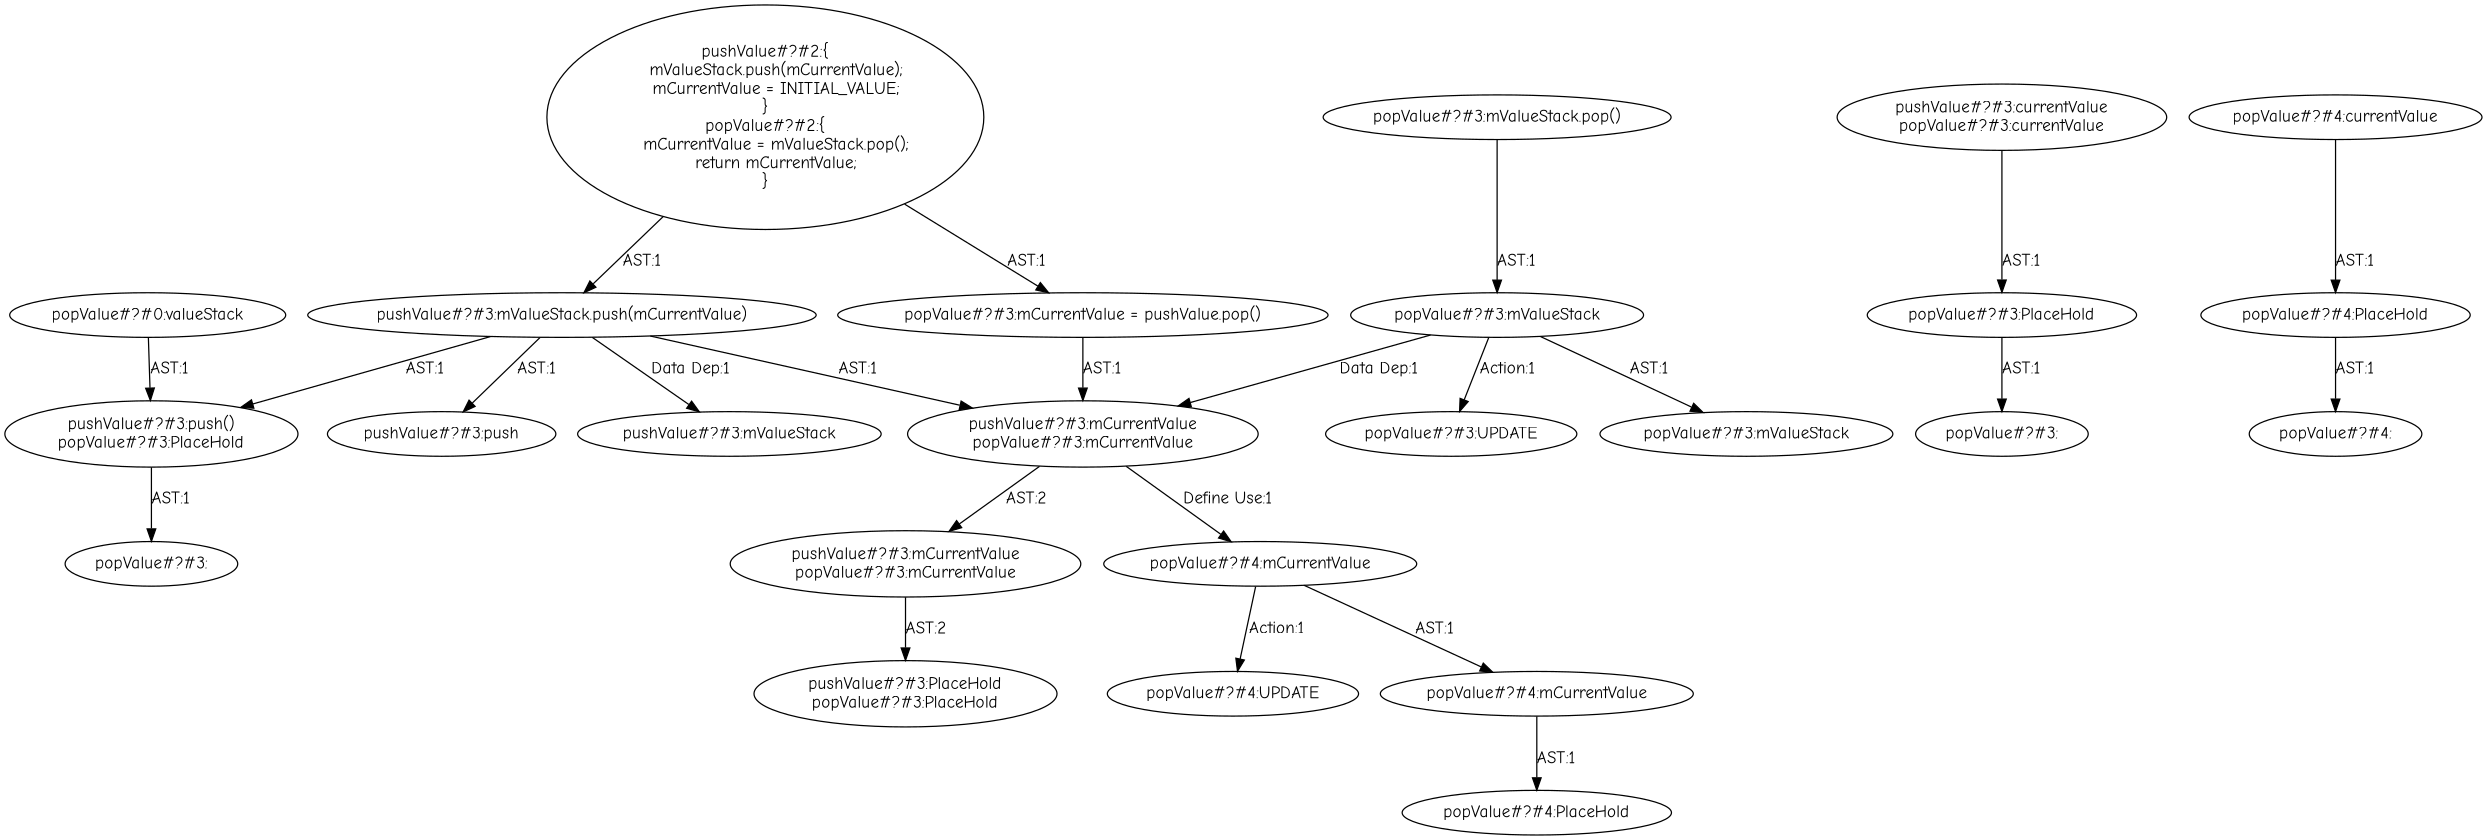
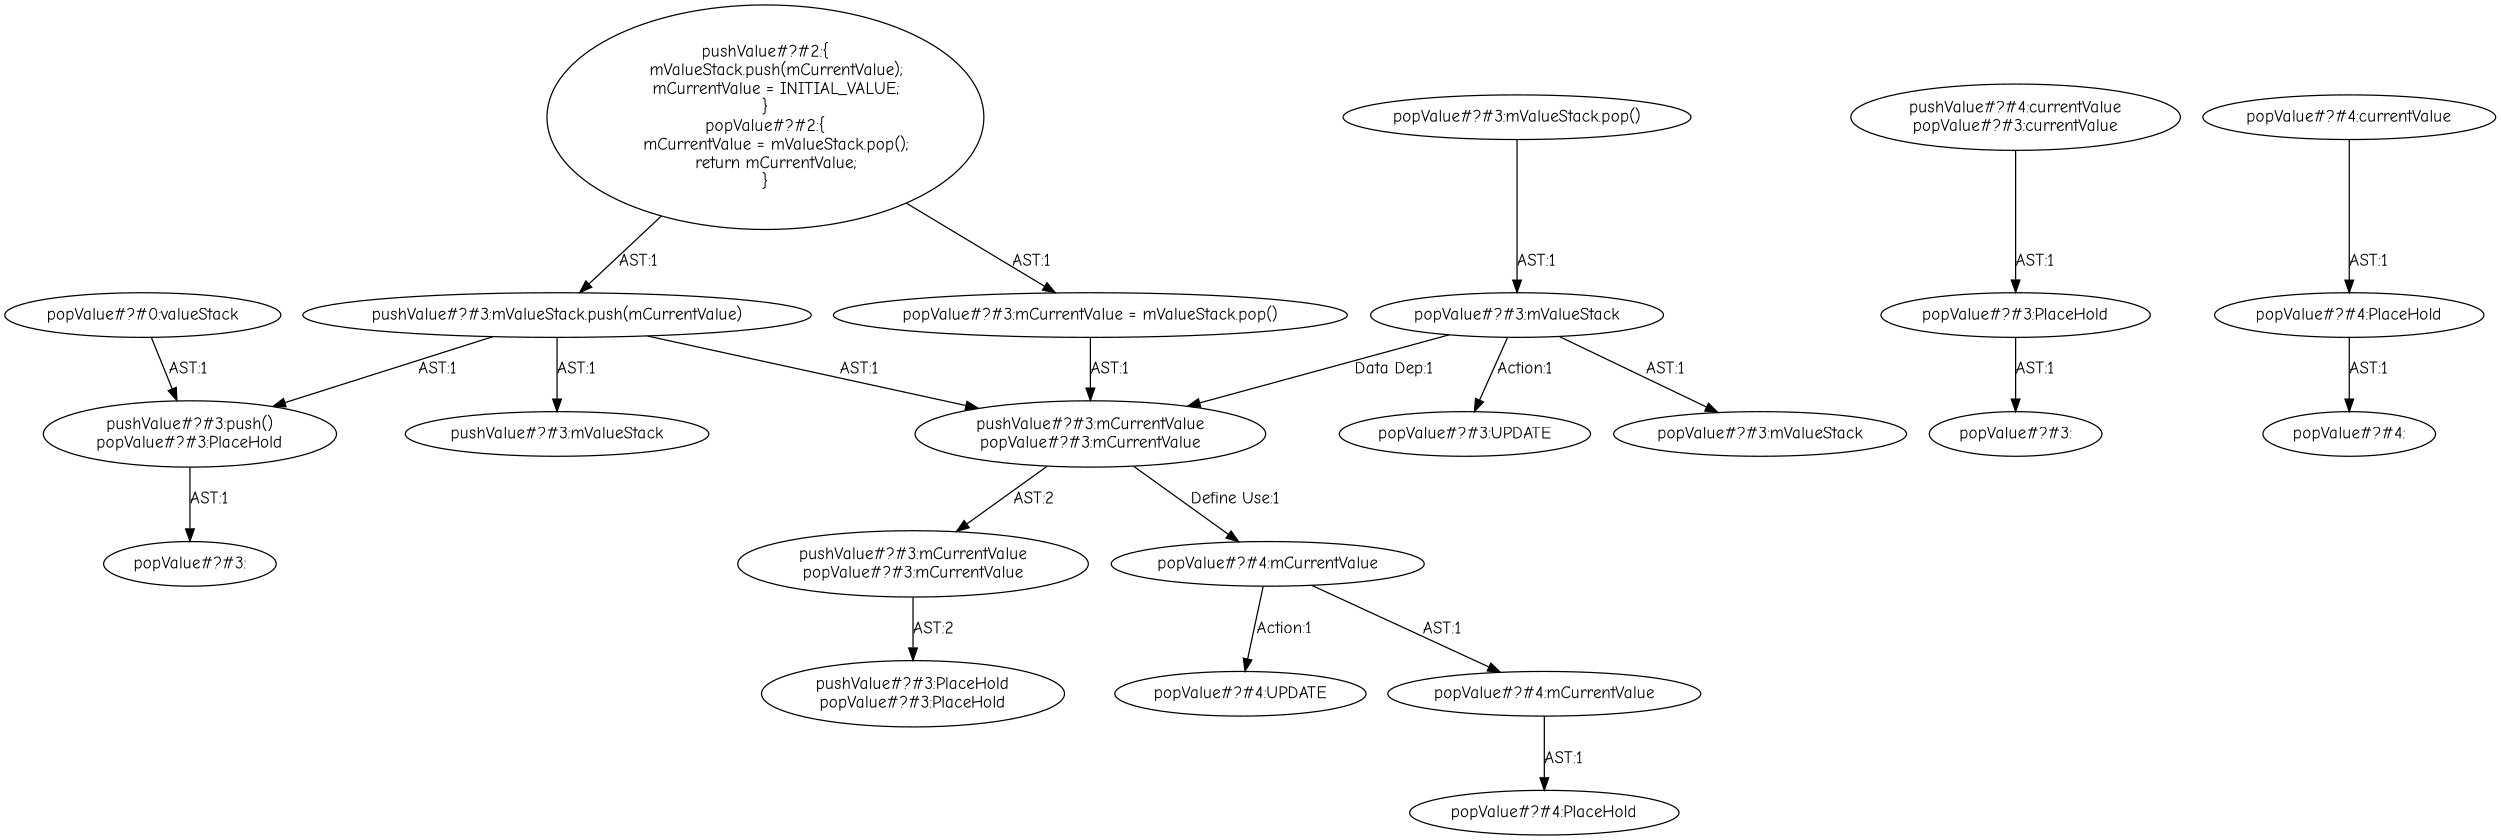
node "pushValue#?#3:currentValue popValue#?#3:currentValue": label "pushValue#?#3:currentValue popValue#?#3:currentValue" -> "pushValue#?#4:currentValue popValue#?#3:currentValue"
node "popValue#?#3:mCurrentValue = pushValue.pop()": label "popValue#?#3:mCurrentValue = pushValue.pop()" -> "popValue#?#3:mCurrentValue = mValueStack.pop()"
edge "pushValue#?#3:mValueStack.push(mCurrentValue)" -> "pushValue#?#3:mValueStack": label "Data Dep:1" -> "AST:1"
node "pushValue#?#3:push": removed
